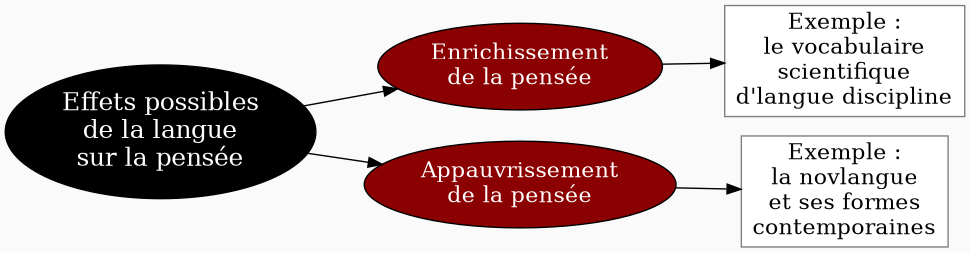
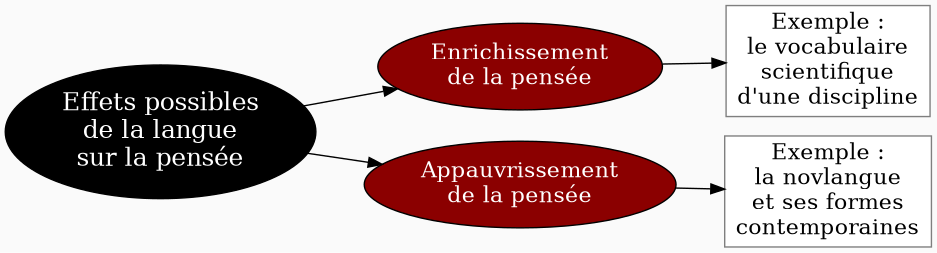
node "Exemple : le vocabulaire scientifique d'langue discipline": label "Exemple : le vocabulaire scientifique d'langue discipline" -> "Exemple : le vocabulaire scientifique d'une discipline"
